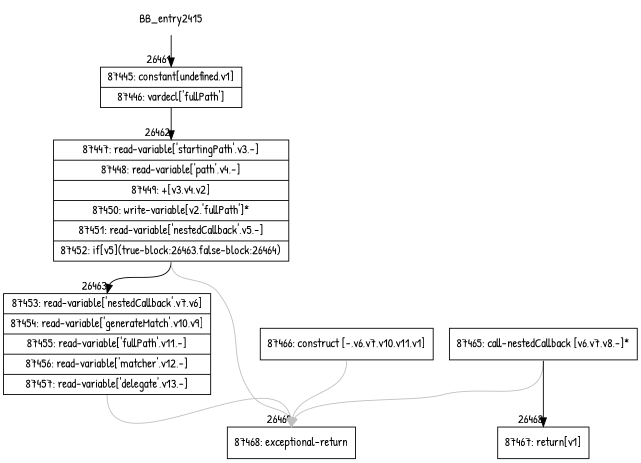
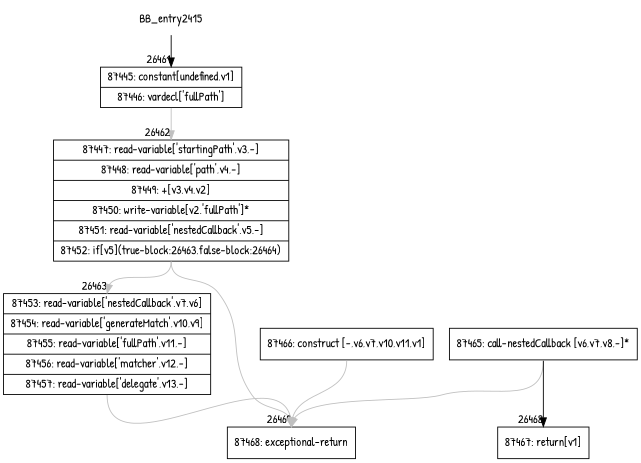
edge "87445: constant[undefined,v1]" -> "87447: read-variable['startingPath',v3,-]": color black -> gray
edge "87447: read-variable['startingPath',v3,-]" -> "87453: read-variable['nestedCallback',v7,v6]": color black -> gray
